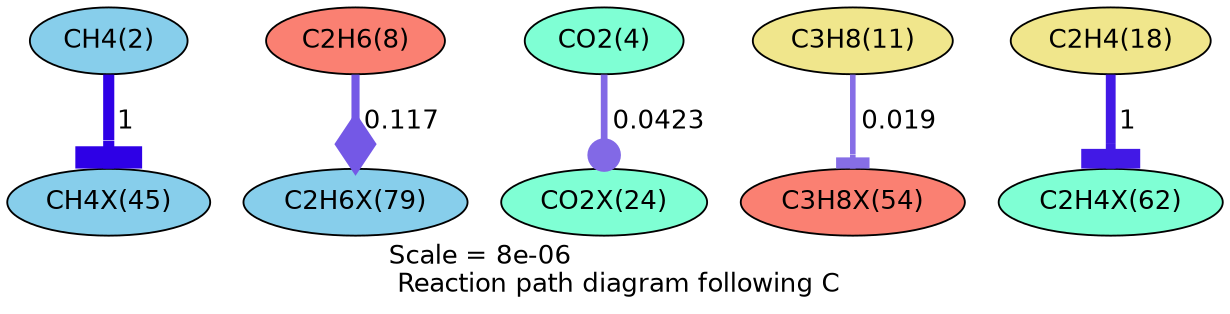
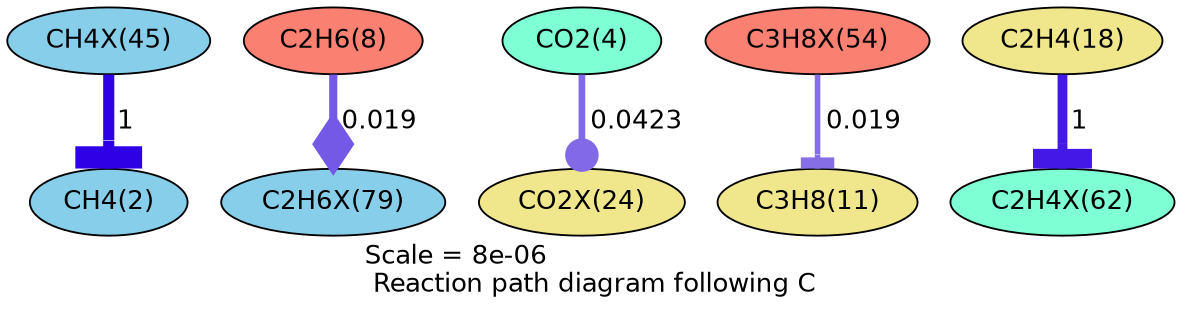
edge "CH4(2)" -> "CH4X(45)": reversed
edge "C3H8(11)" -> "C3H8X(54)": reversed
edge "C2H6(8)" -> "C2H6X(79)": label " 0.117" -> " 0.019"
node "CO2X(24)": fillcolor aquamarine -> khaki
